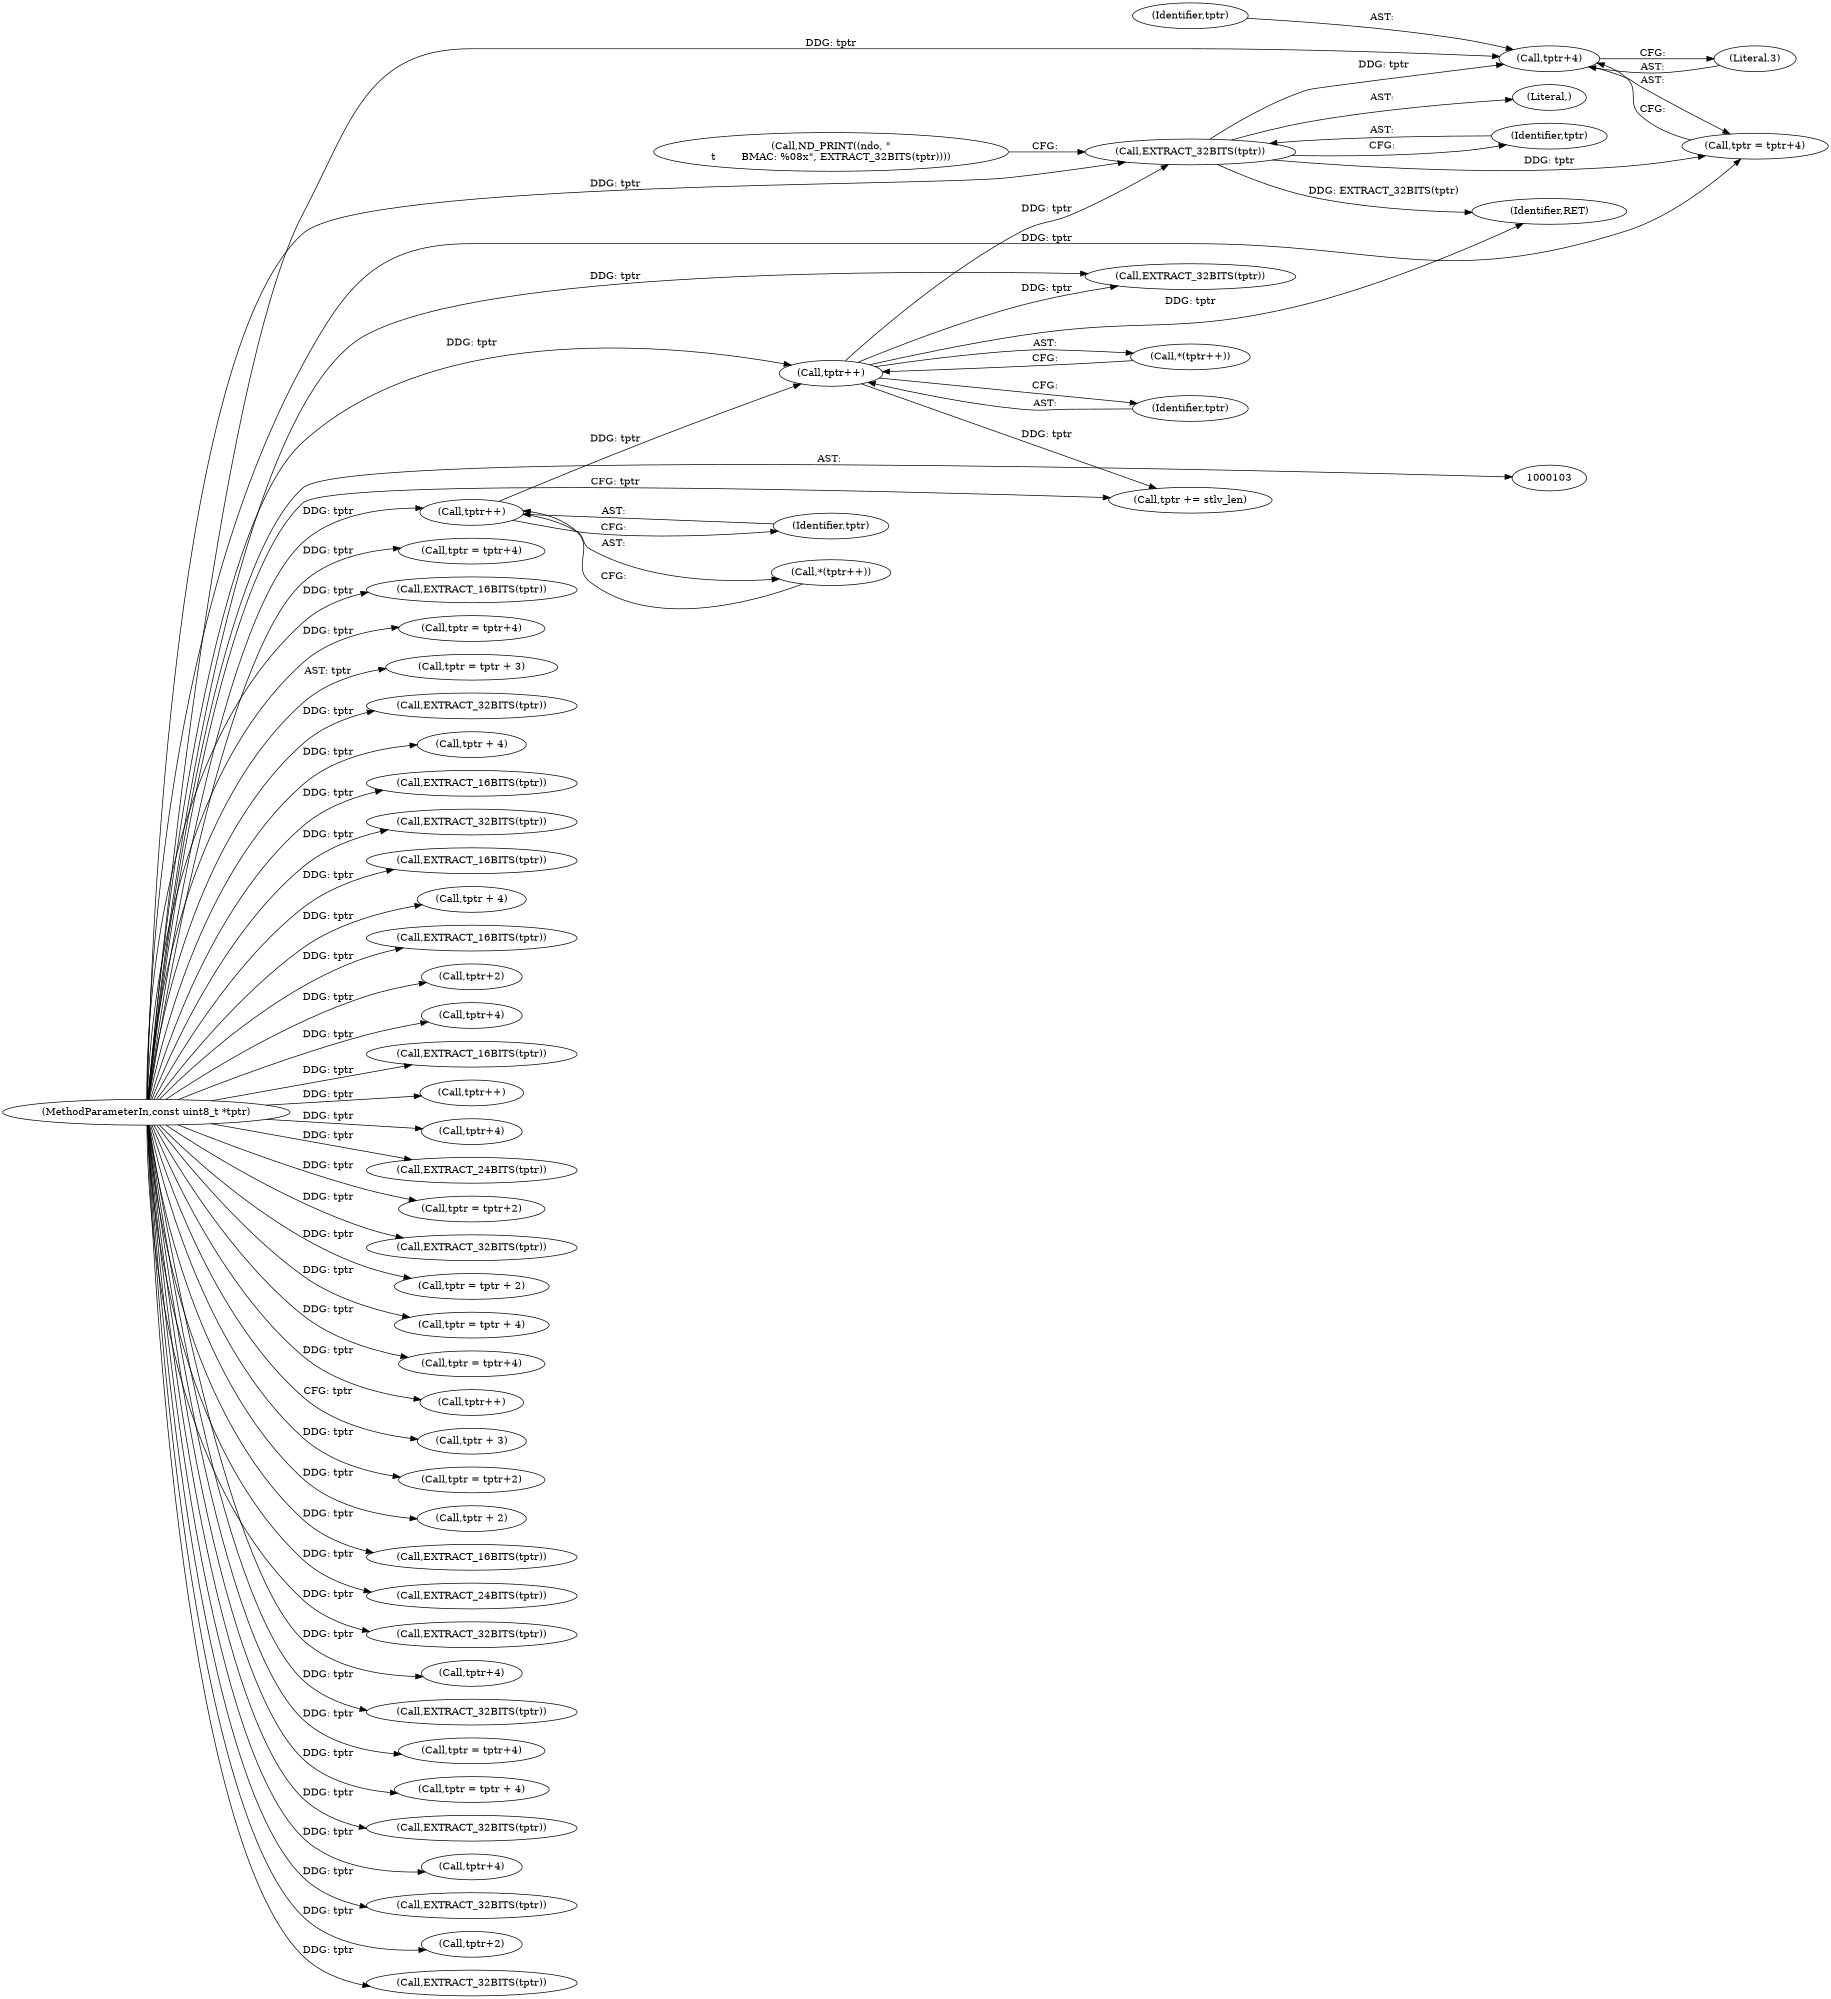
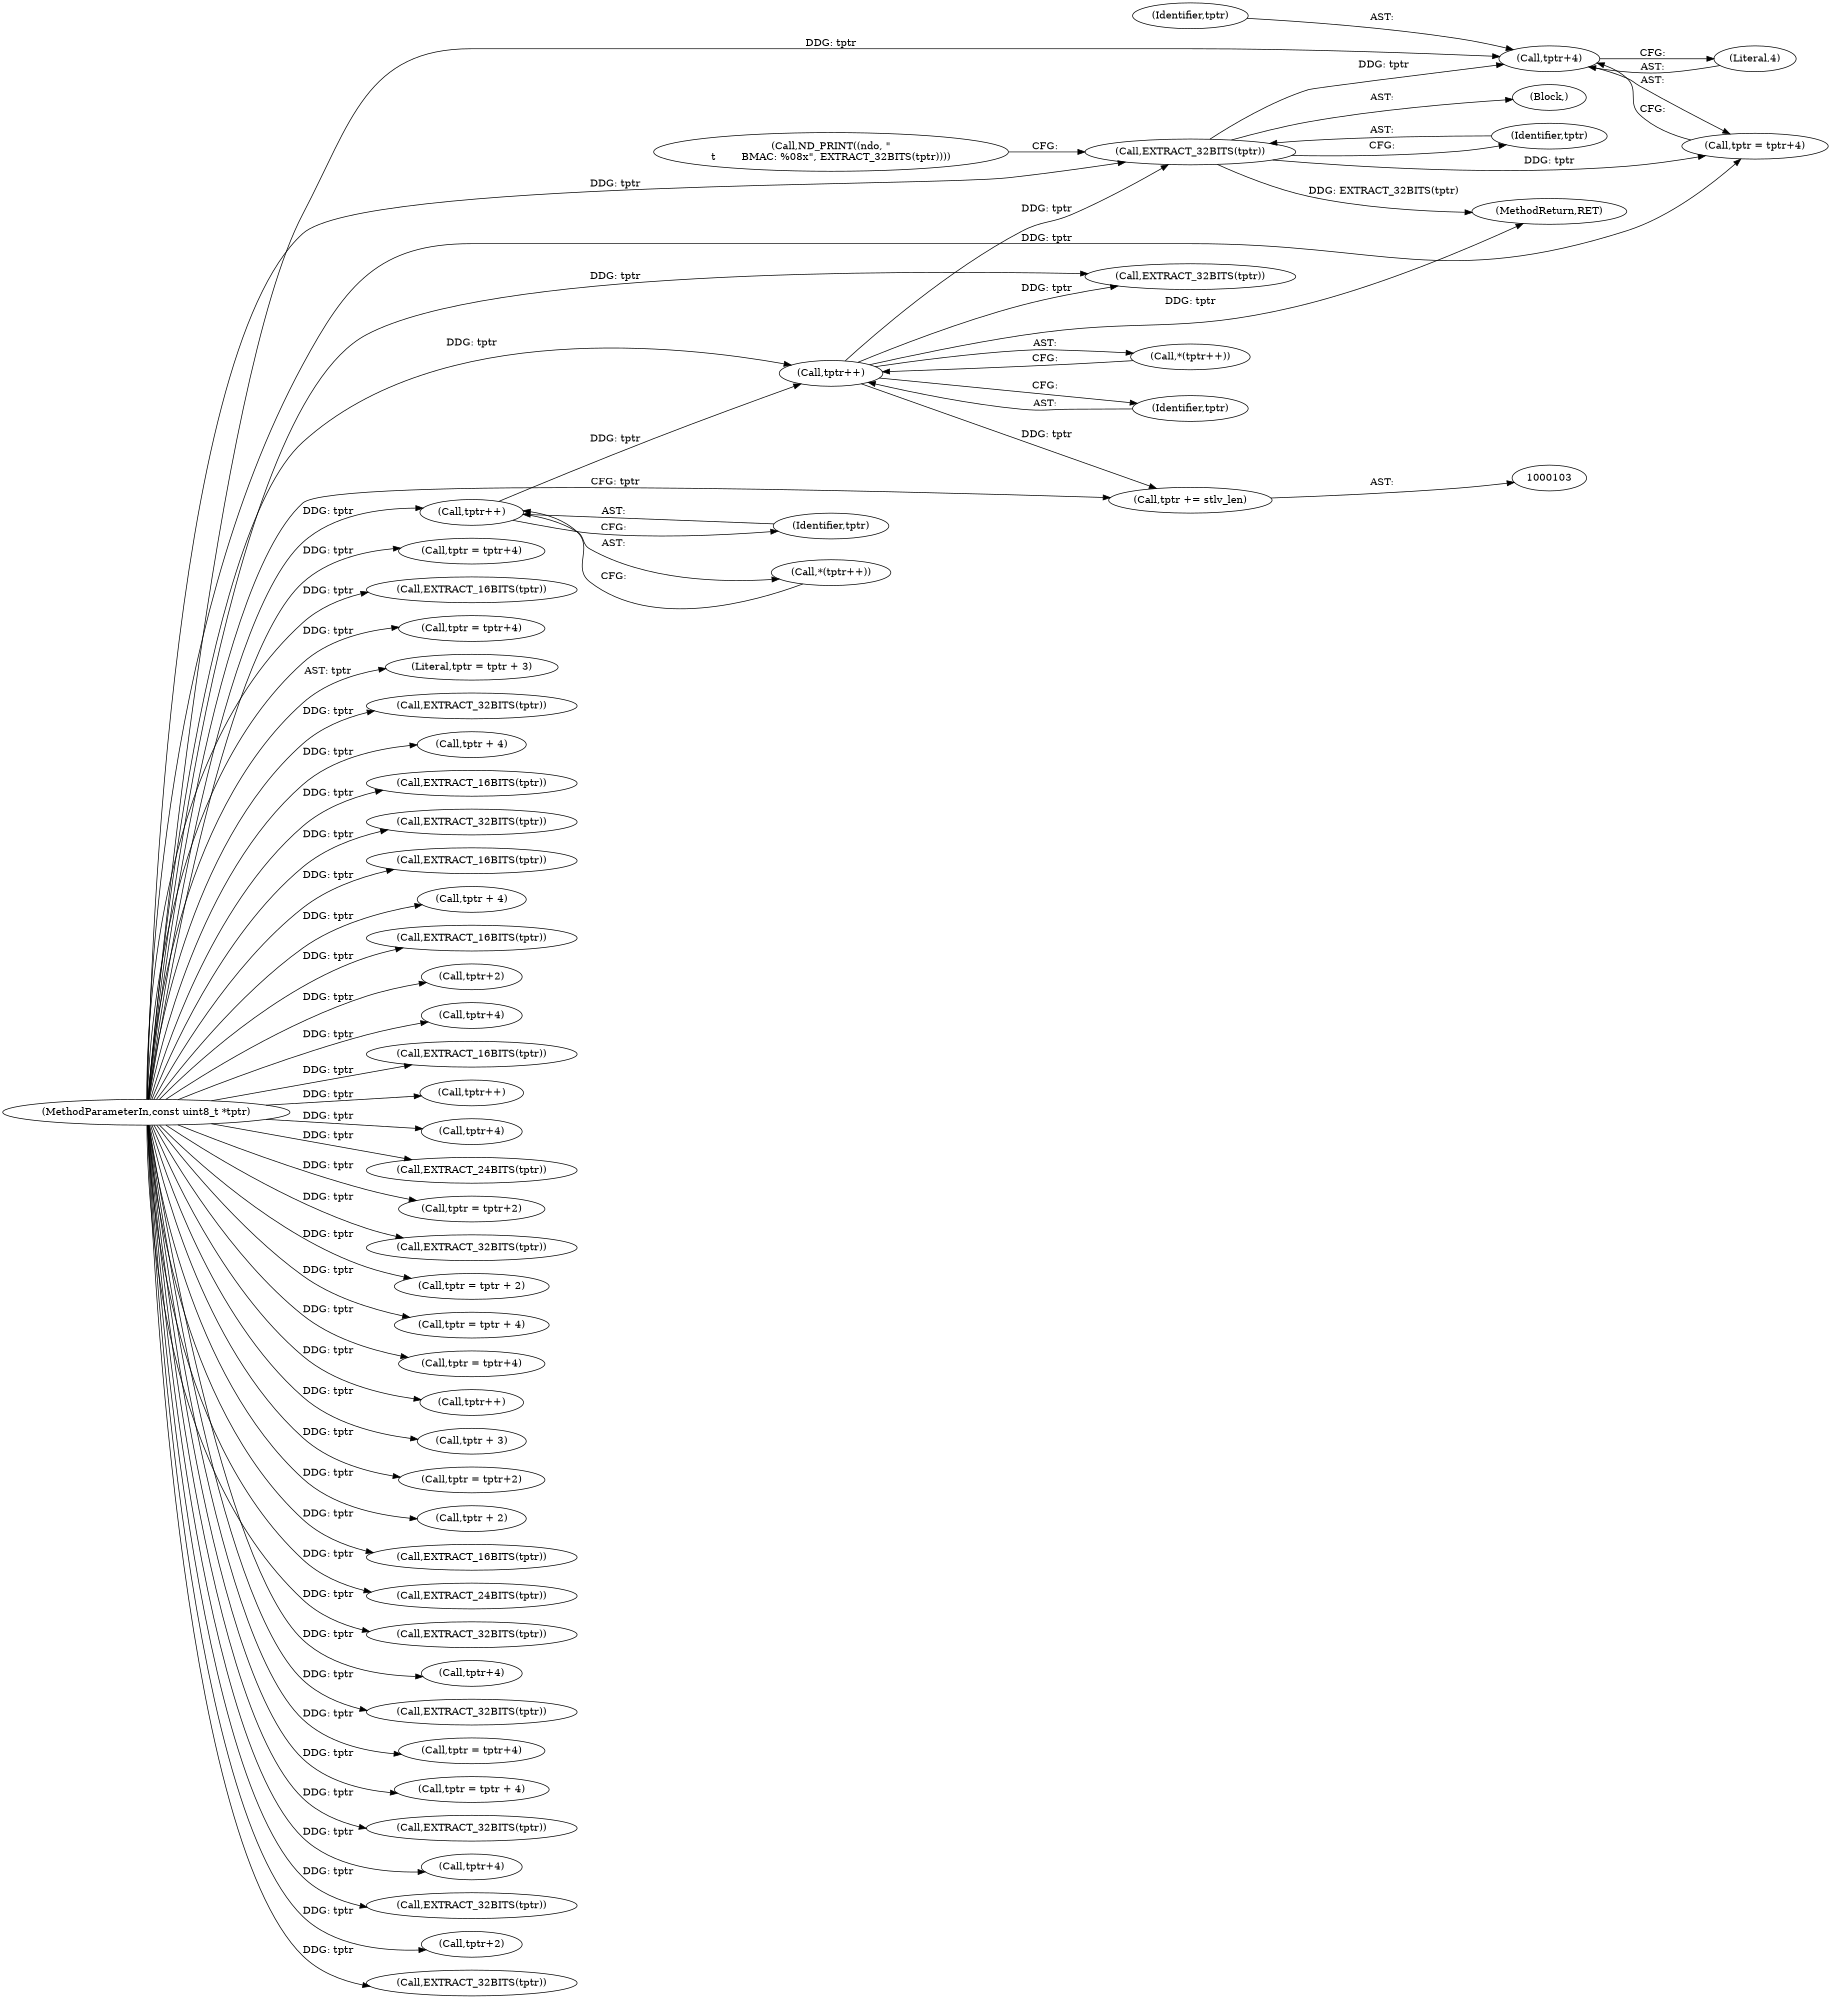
node "(Literal,3)": label "(Literal,3)" -> "(Literal,4)"
node "(Literal,)": label "(Literal,)" -> "(Block,)"
node "(Identifier,RET)": label "(Identifier,RET)" -> "(MethodReturn,RET)"
edge "(MethodParameterIn,const uint8_t *tptr)" -> "1000103": now "(Call,tptr += stlv_len)" -> "1000103"
node "(Call,tptr = tptr + 3)": label "(Call,tptr = tptr + 3)" -> "(Literal,tptr = tptr + 3)"
edge "(MethodParameterIn,const uint8_t *tptr)" -> "(Call,tptr + 3)": label "CFG: tptr" -> "DDG: tptr"
